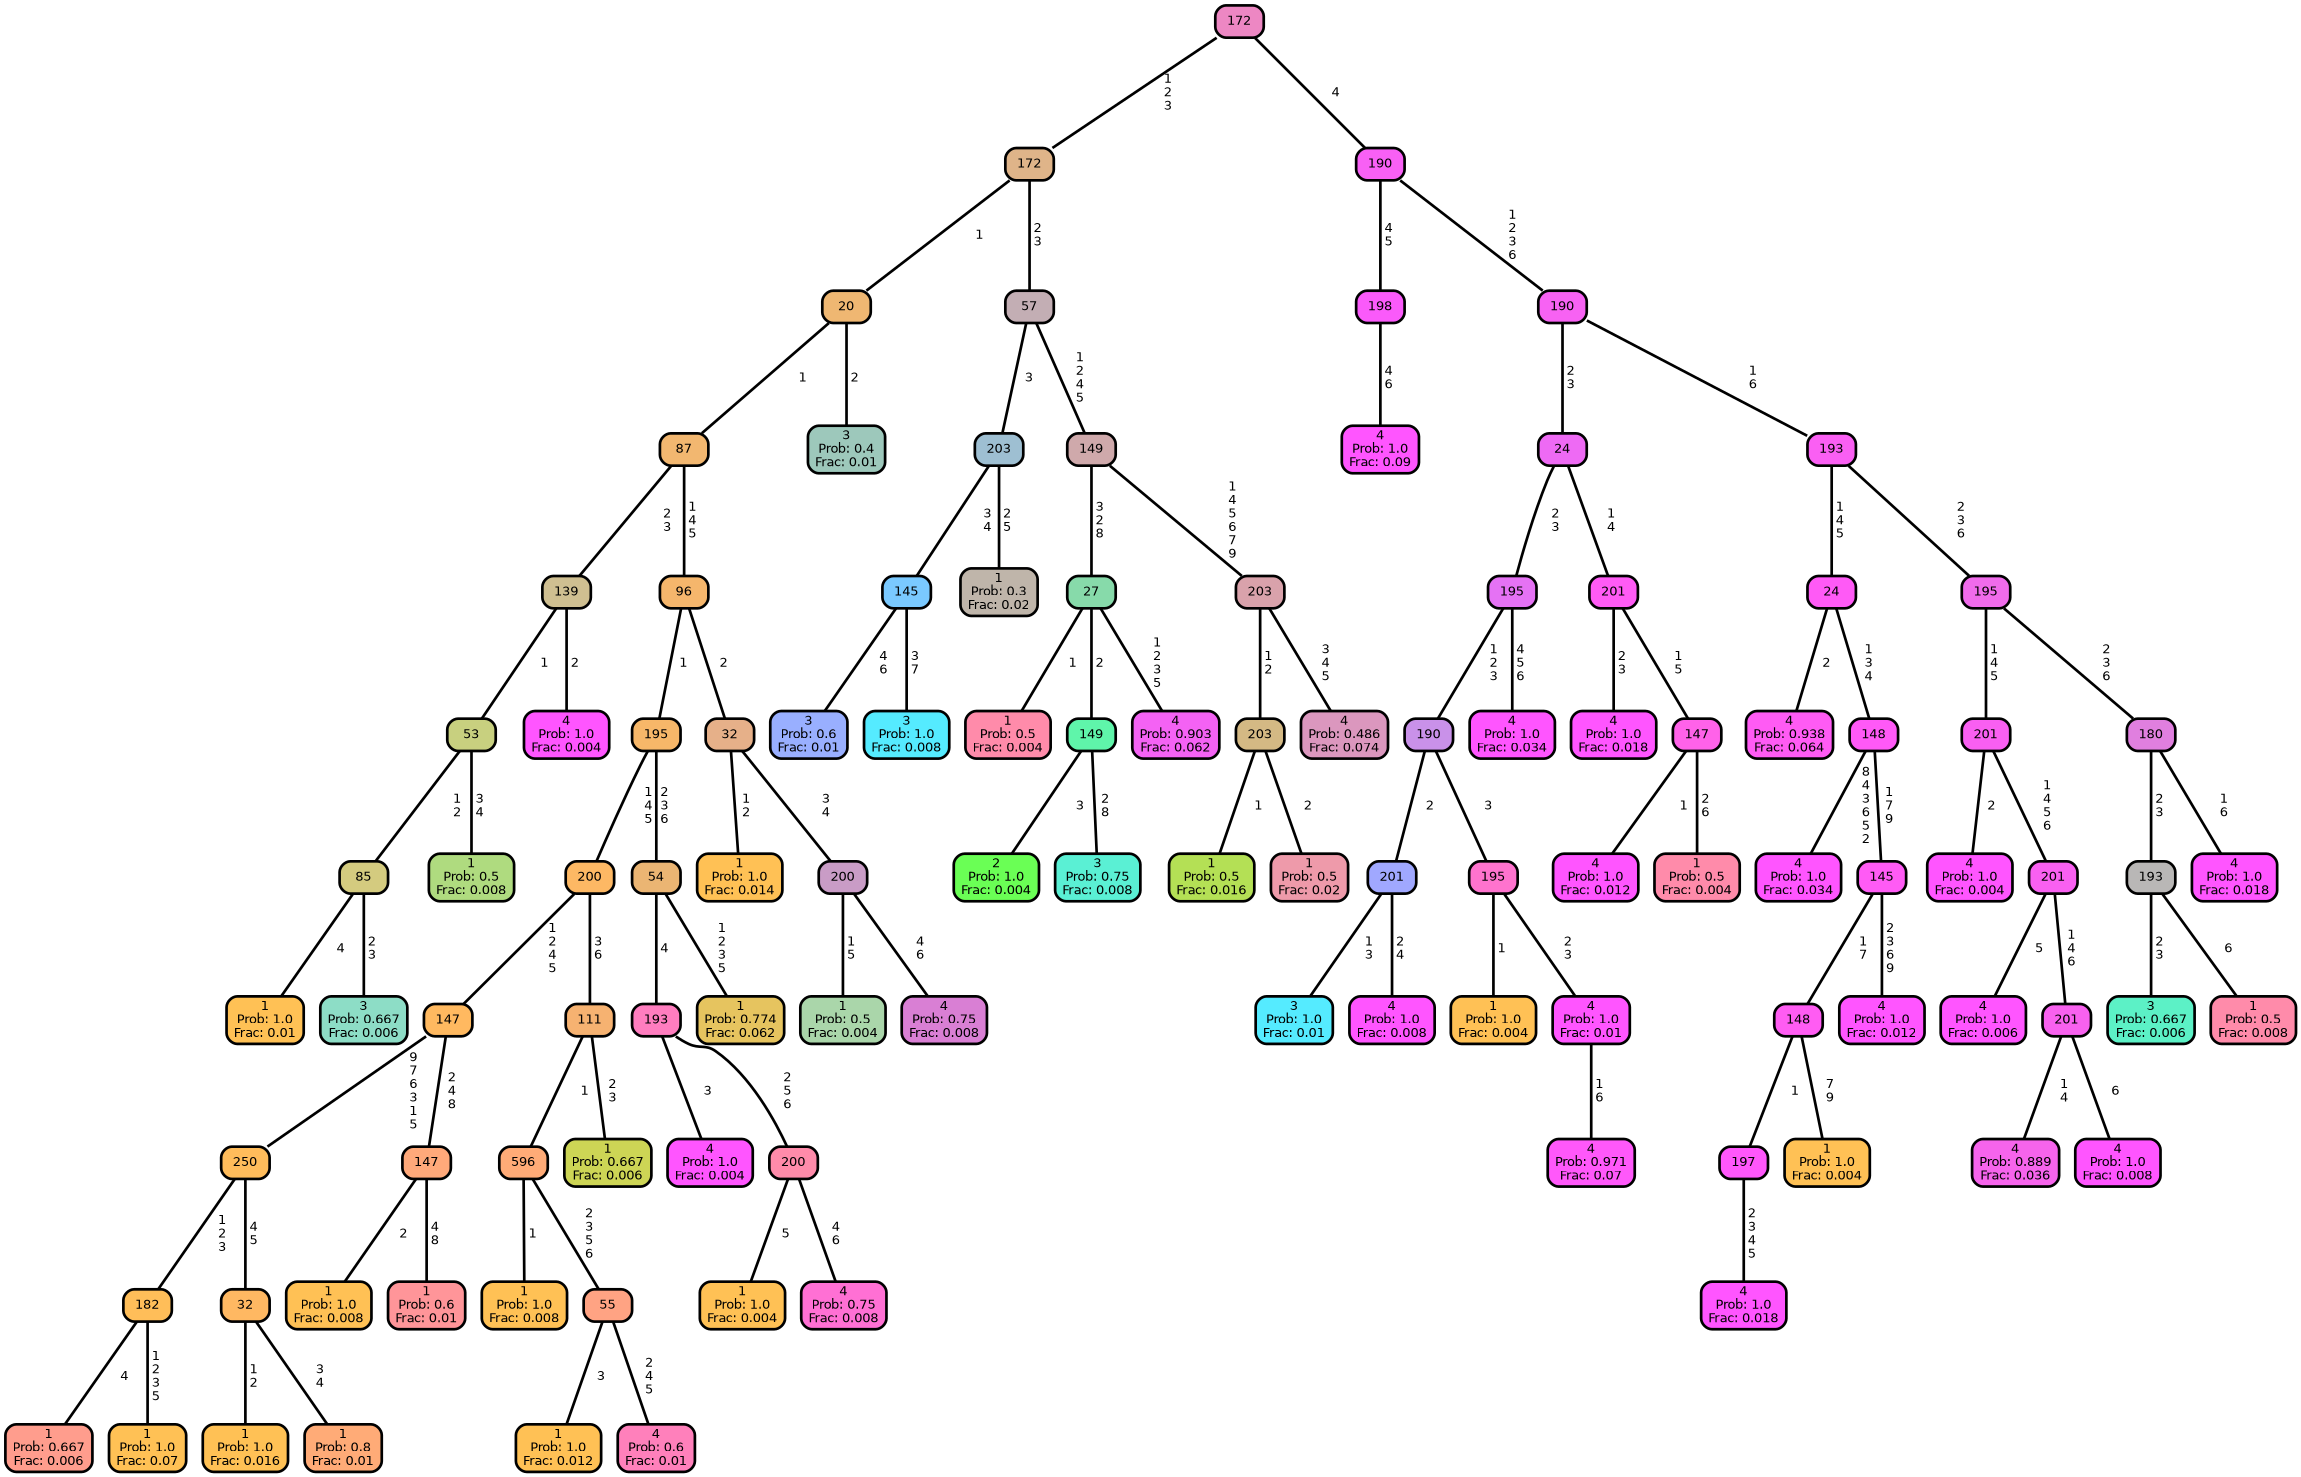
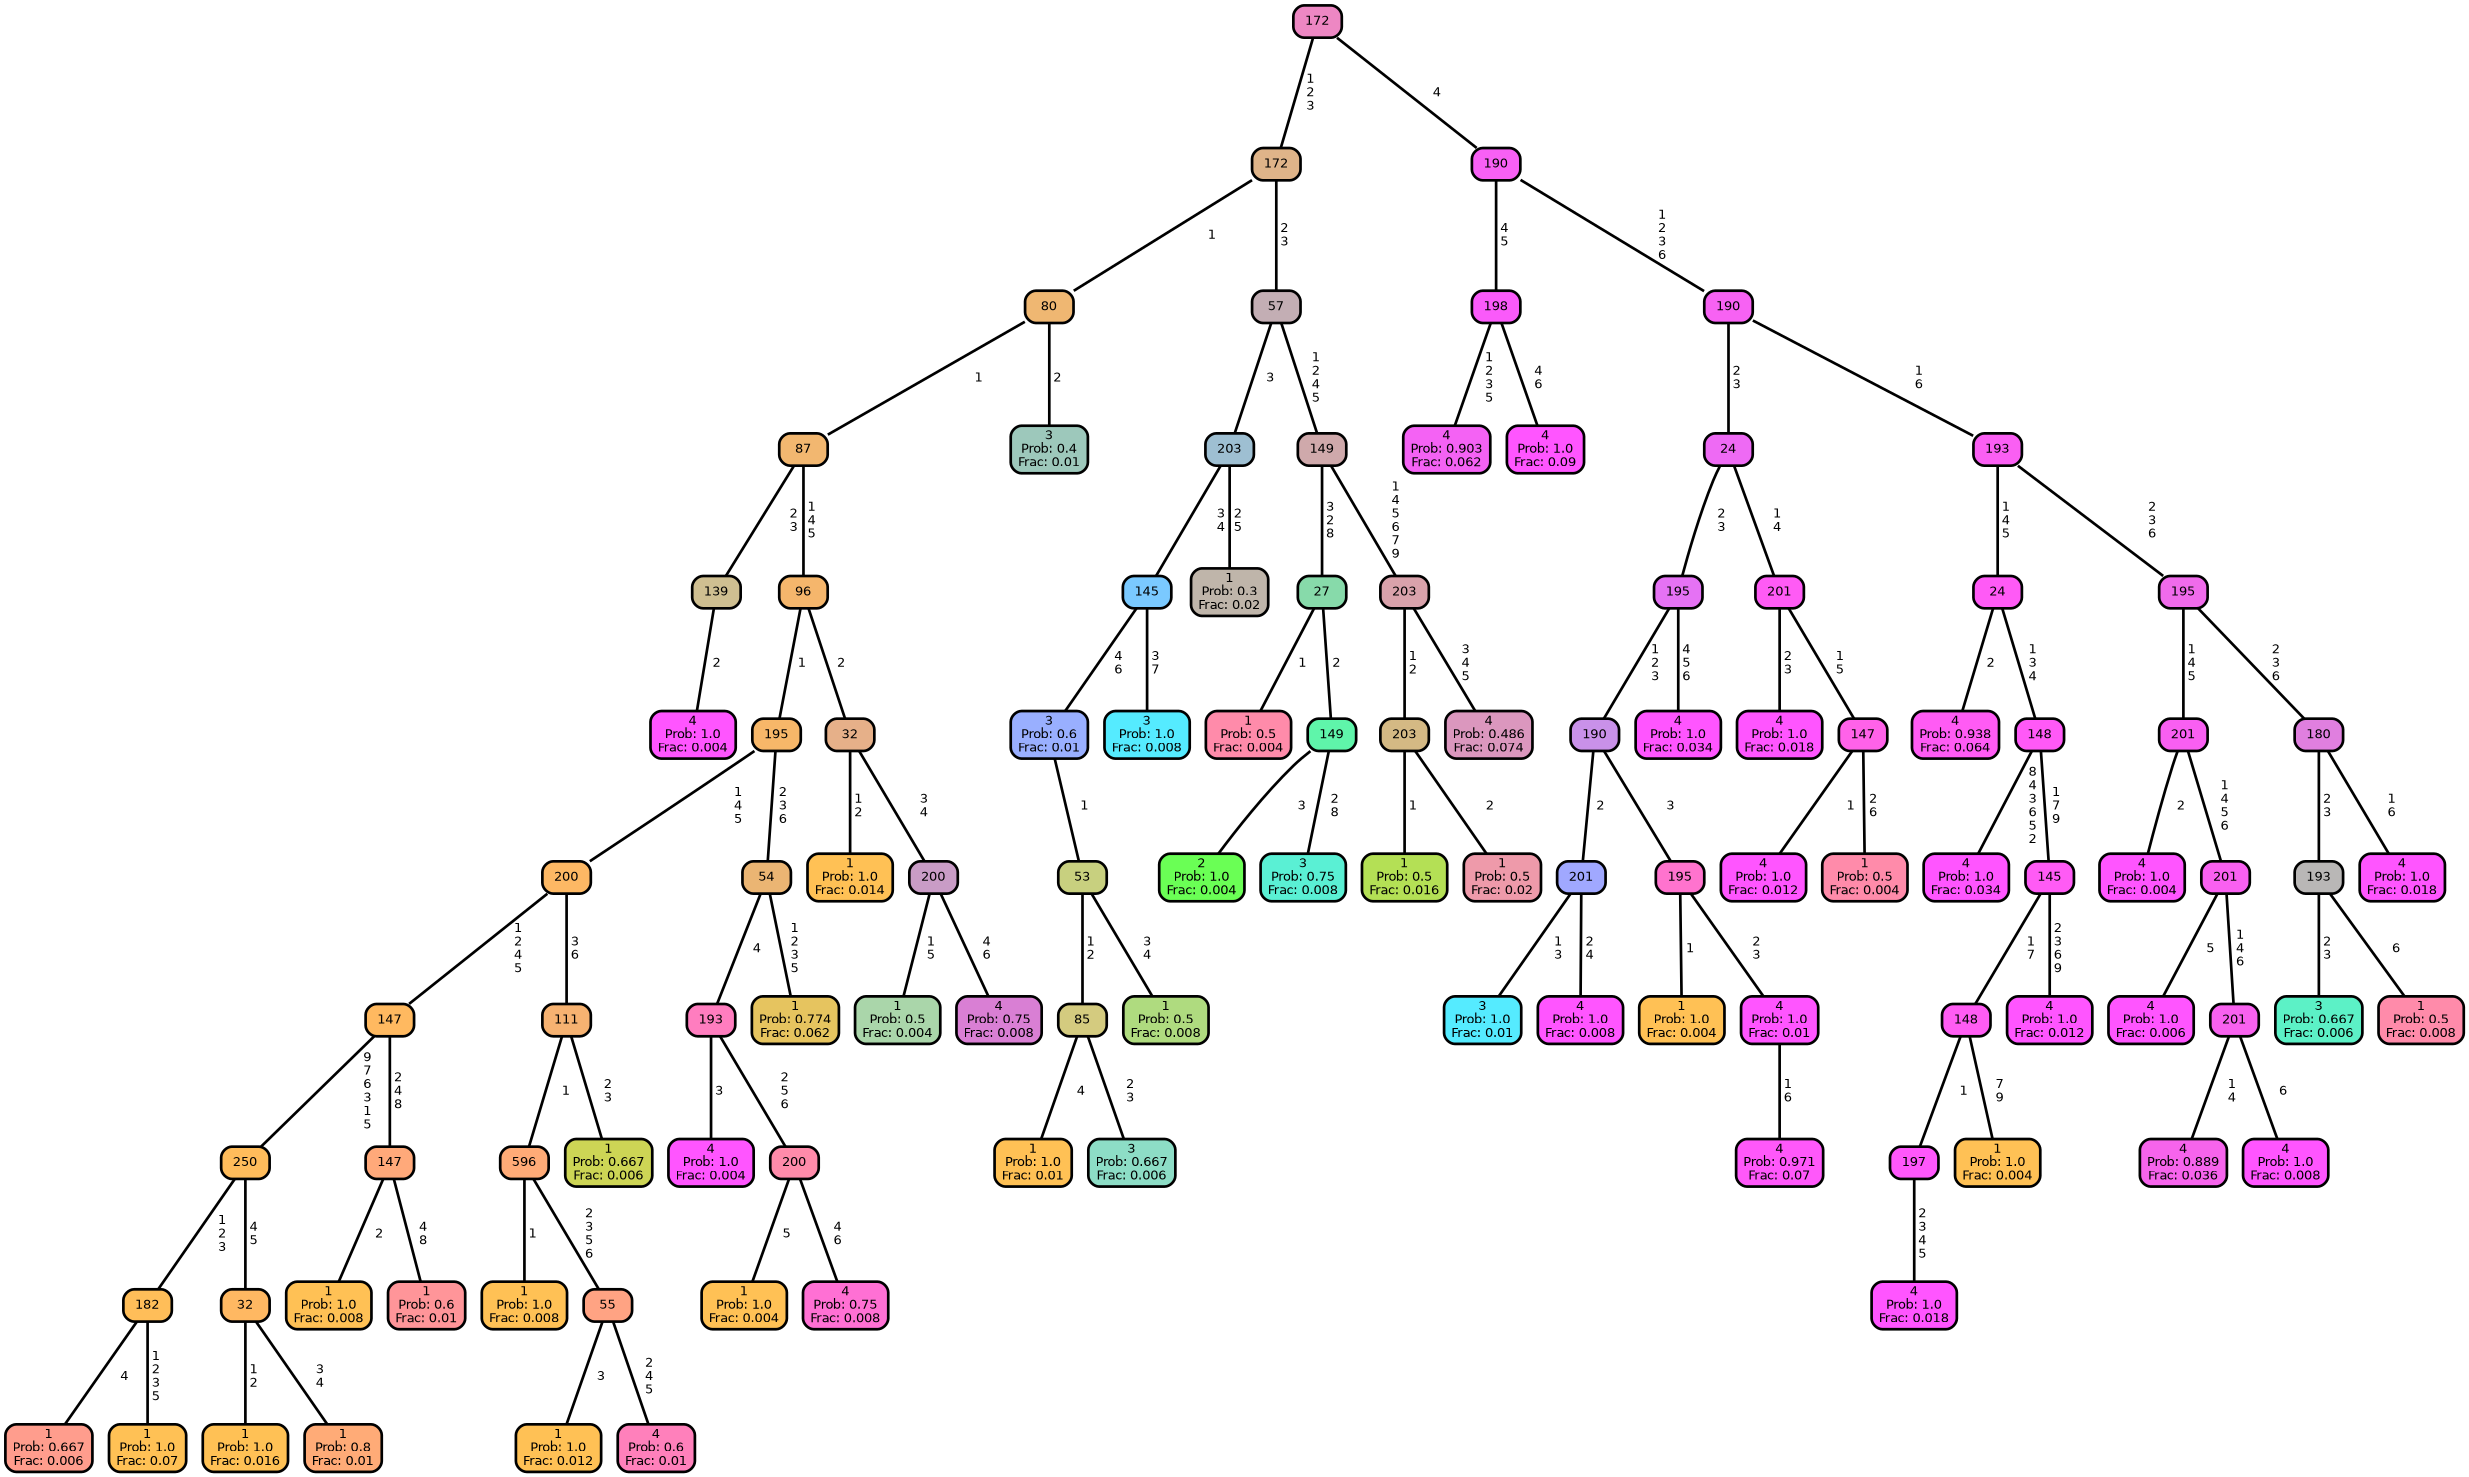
node "20": label "20" -> "80"
edge "27" -- "4 Prob: 0.903 Frac: 0.062": now "198" -- "4 Prob: 0.903 Frac: 0.062"
edge "139" -- "53": now "3 Prob: 0.6 Frac: 0.01" -- "53"
